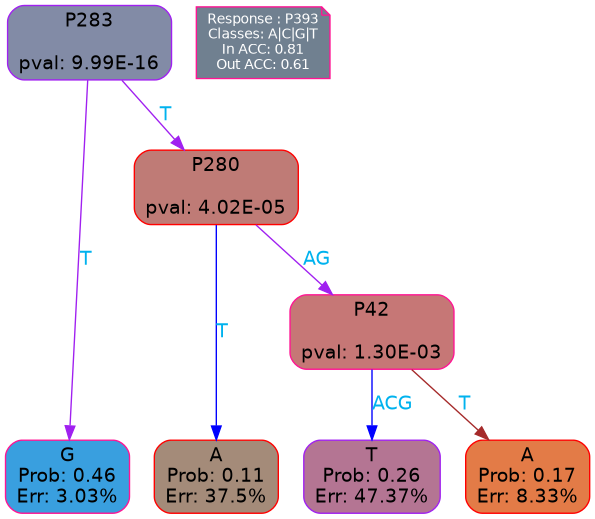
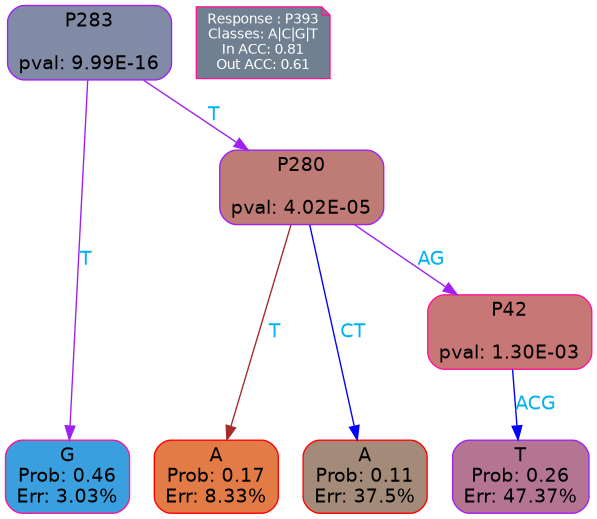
node "P280 pval: 4.02E-05": color red -> purple
edge "P280 pval: 4.02E-05" -> "A Prob: 0.11 Err: 37.5%": label "T" -> "CT"
edge "P42 pval: 1.30E-03" -> "A Prob: 0.17 Err: 8.33%": now "P280 pval: 4.02E-05" -> "A Prob: 0.17 Err: 8.33%"
